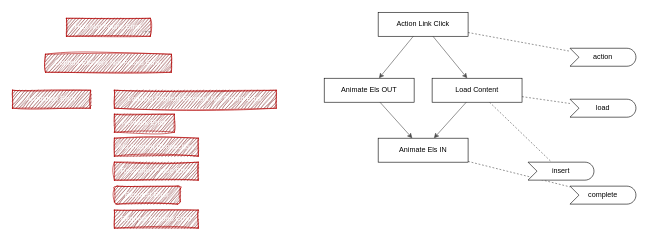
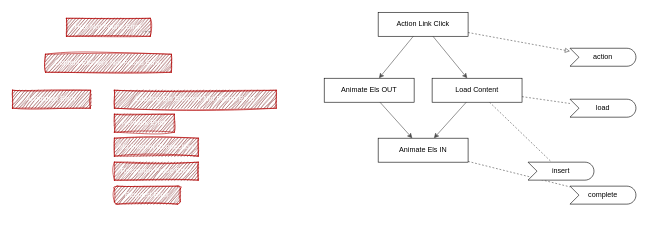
edge "Action Link Click" -- "action": arrowhead none -> block
node "Loading Content Element Not Found Error": label "Loading Content Element Not Found Error" -> "Loading Els Element Not Found Error"
node "Request Aborted Error": removed
